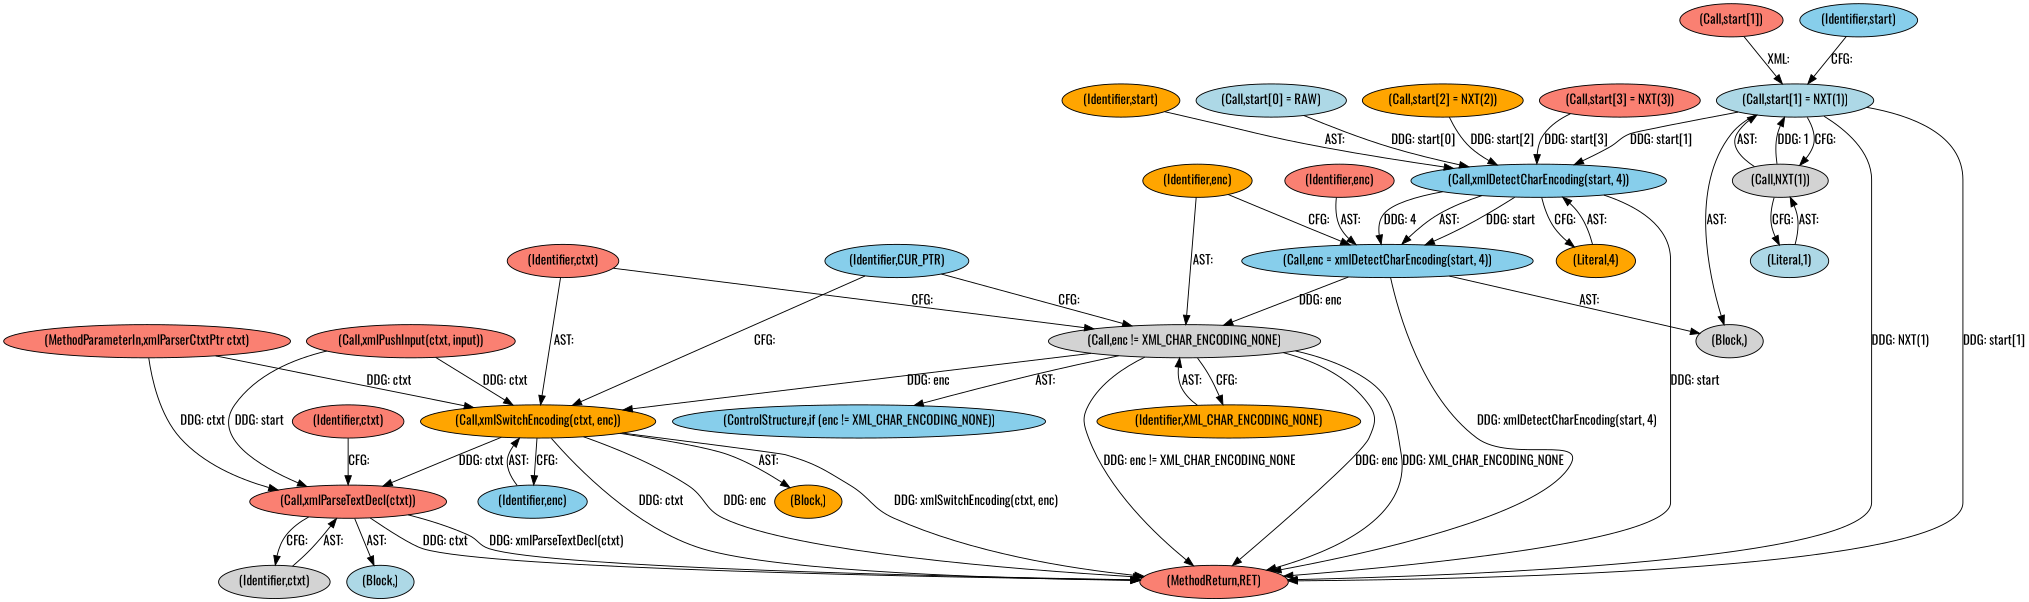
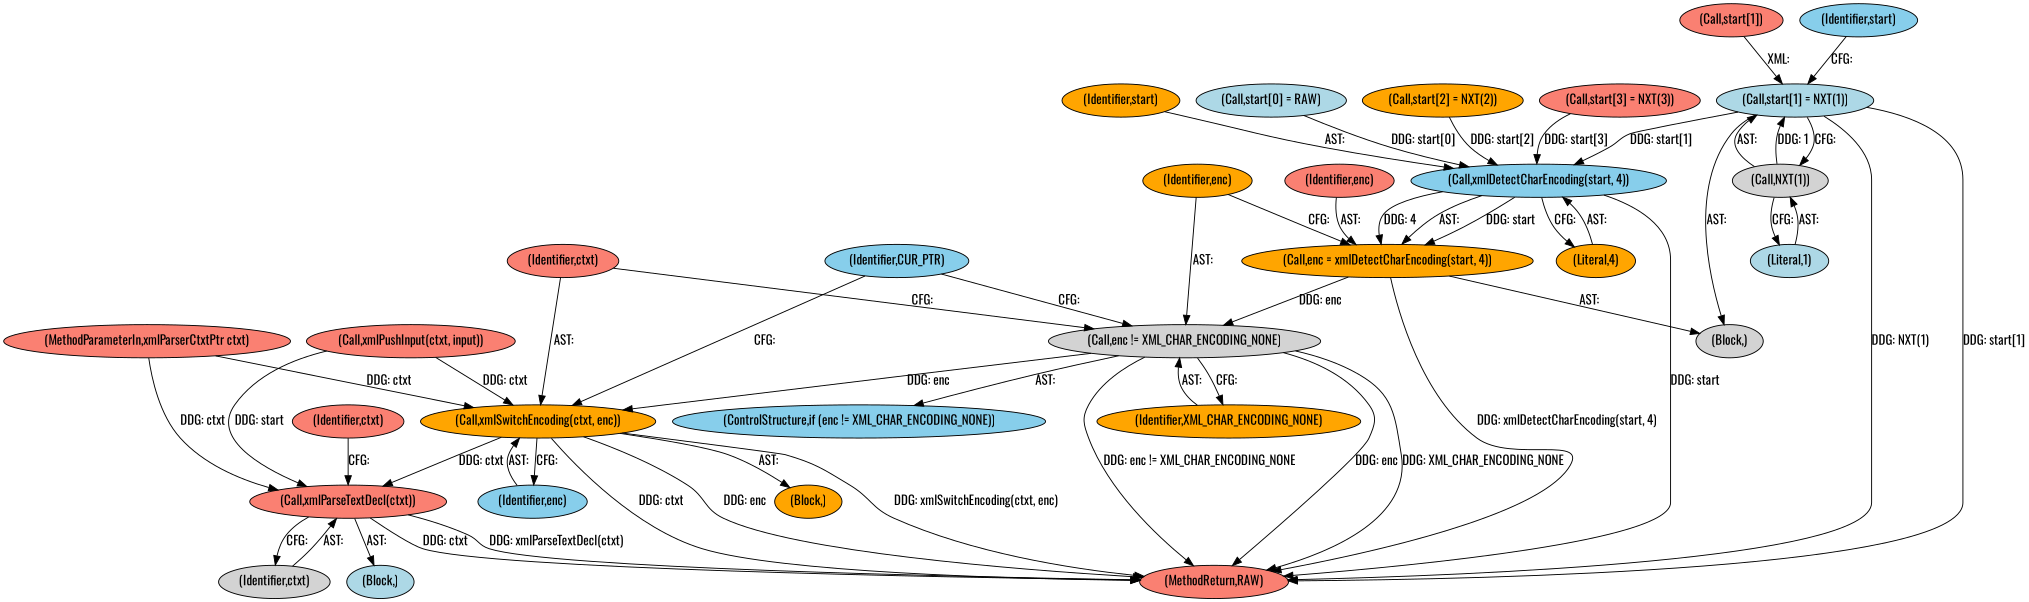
node "(Call,enc = xmlDetectCharEncoding(start, 4))": fillcolor skyblue -> orange
node "(MethodReturn,RET)": label "(MethodReturn,RET)" -> "(MethodReturn,RAW)"
